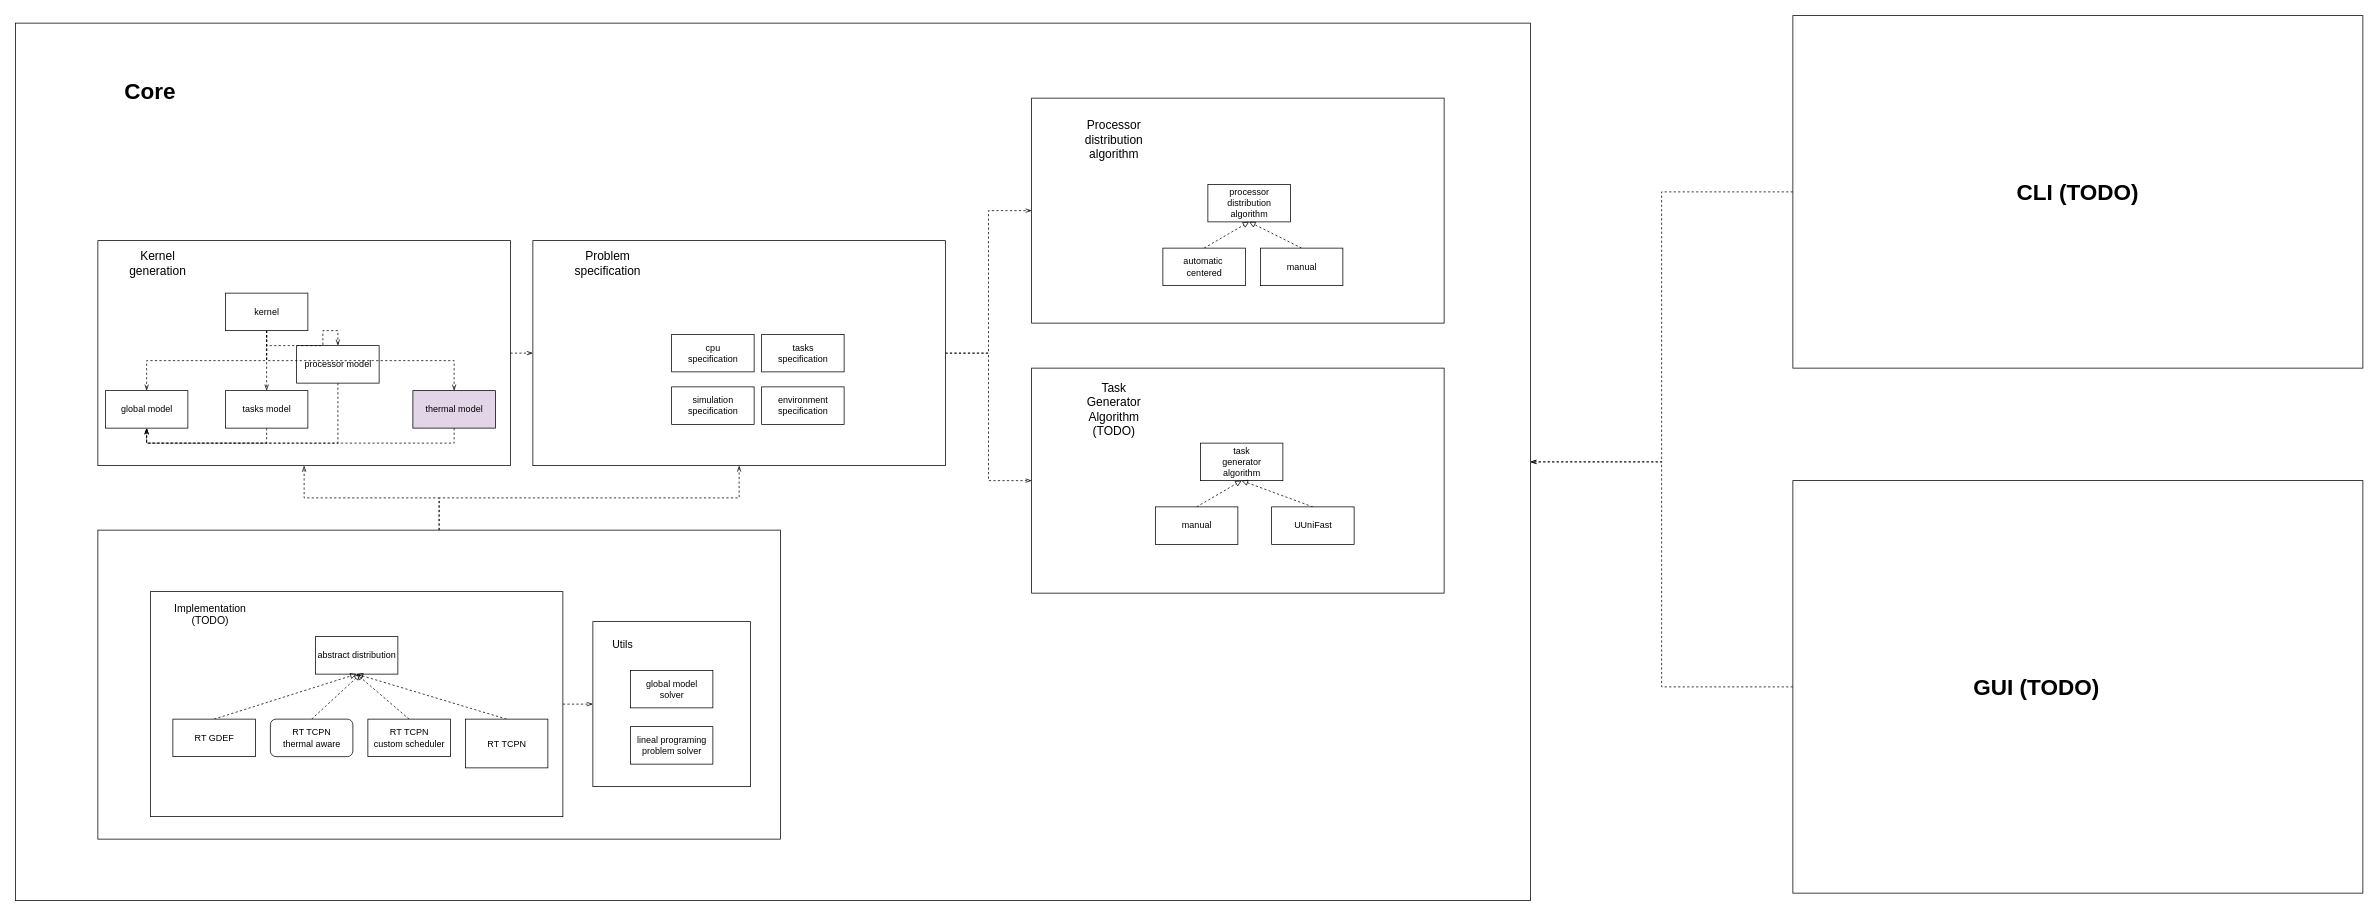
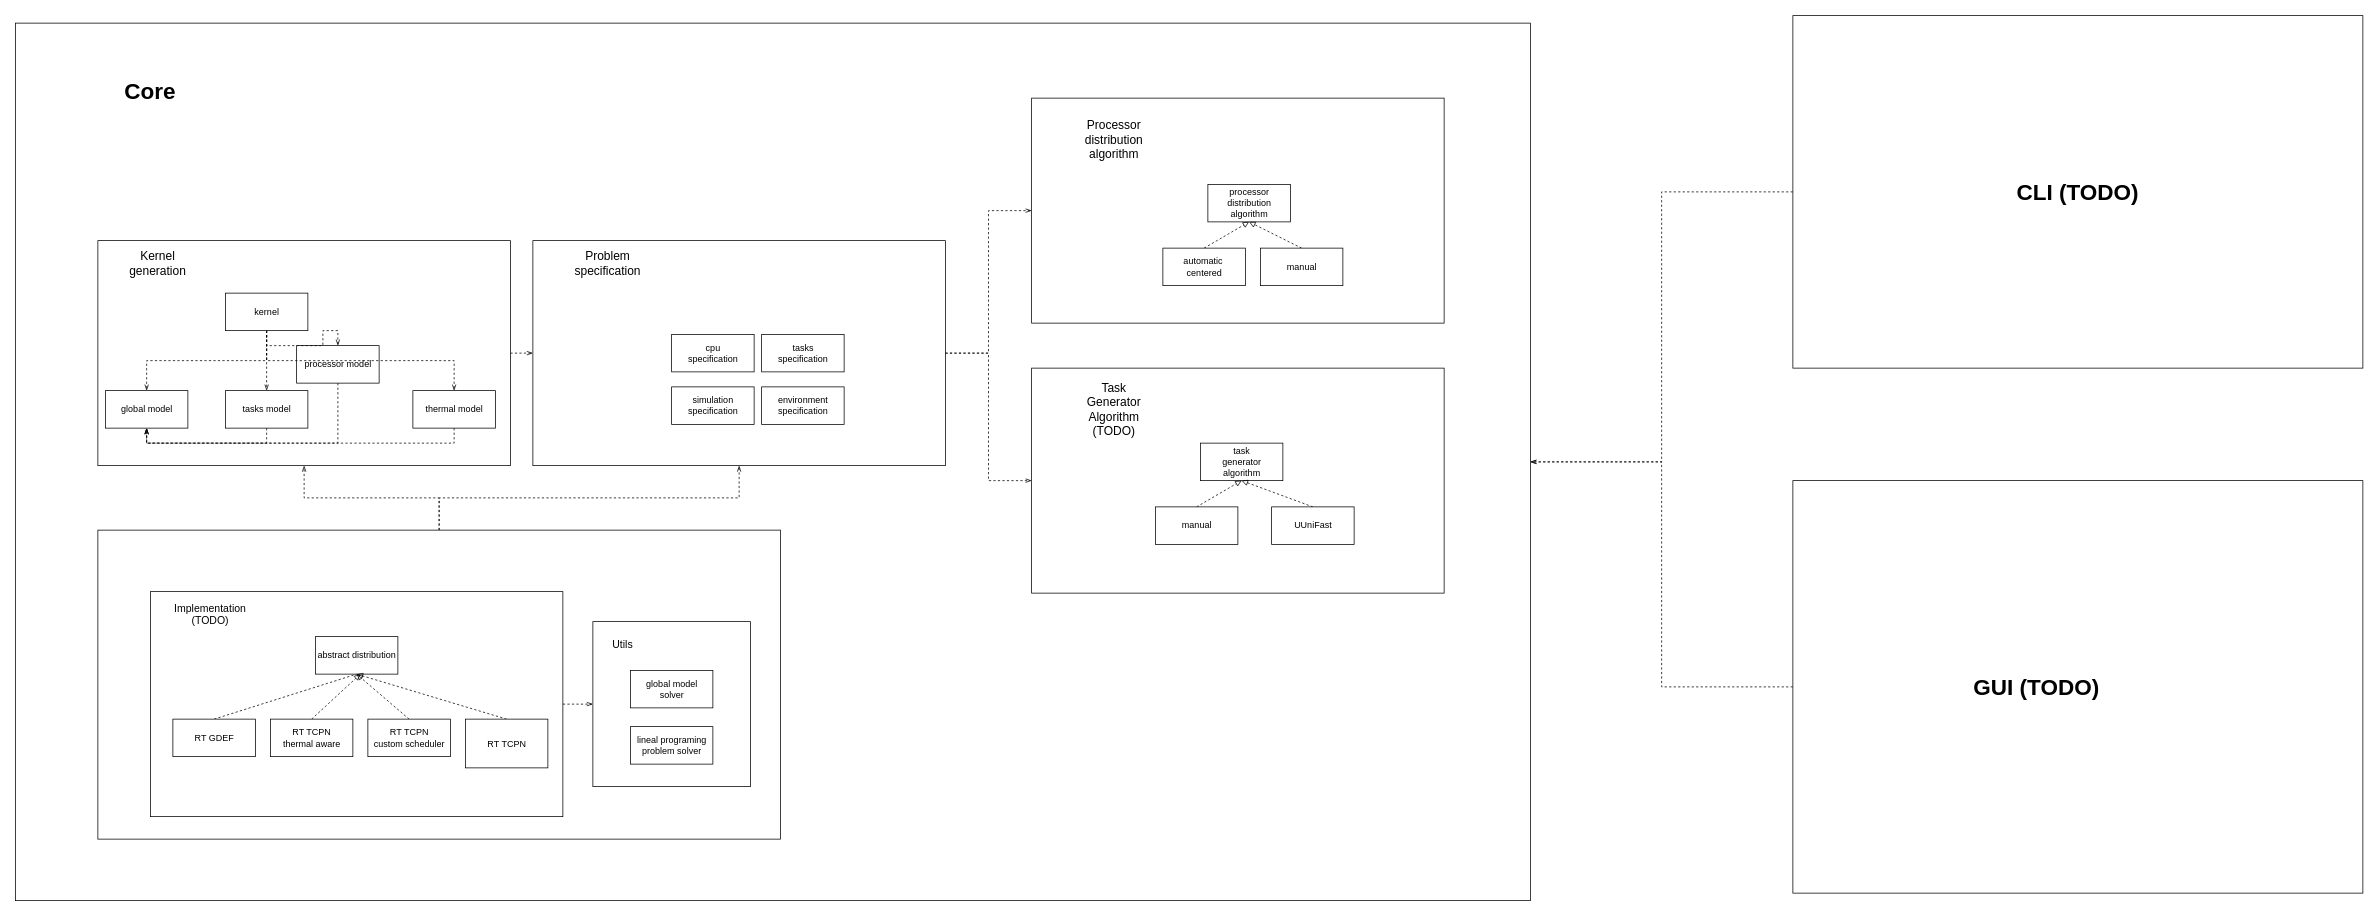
node "thermal model": fillcolor #e1d5e7 -> #ffffff
edge "RT GDEF" -> "abstract distribution": arrowhead block -> none
node "RT TCPN thermal aware": shape rounded rectangle -> rectangle
